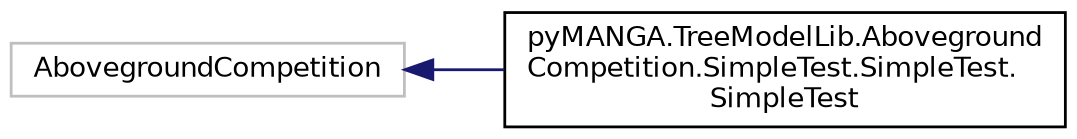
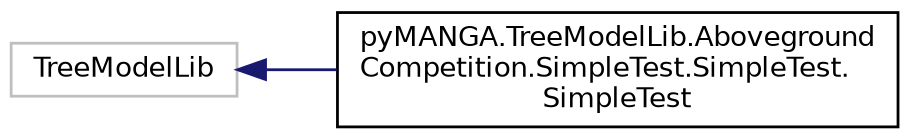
node "AbovegroundCompetition": label "AbovegroundCompetition" -> "TreeModelLib"
